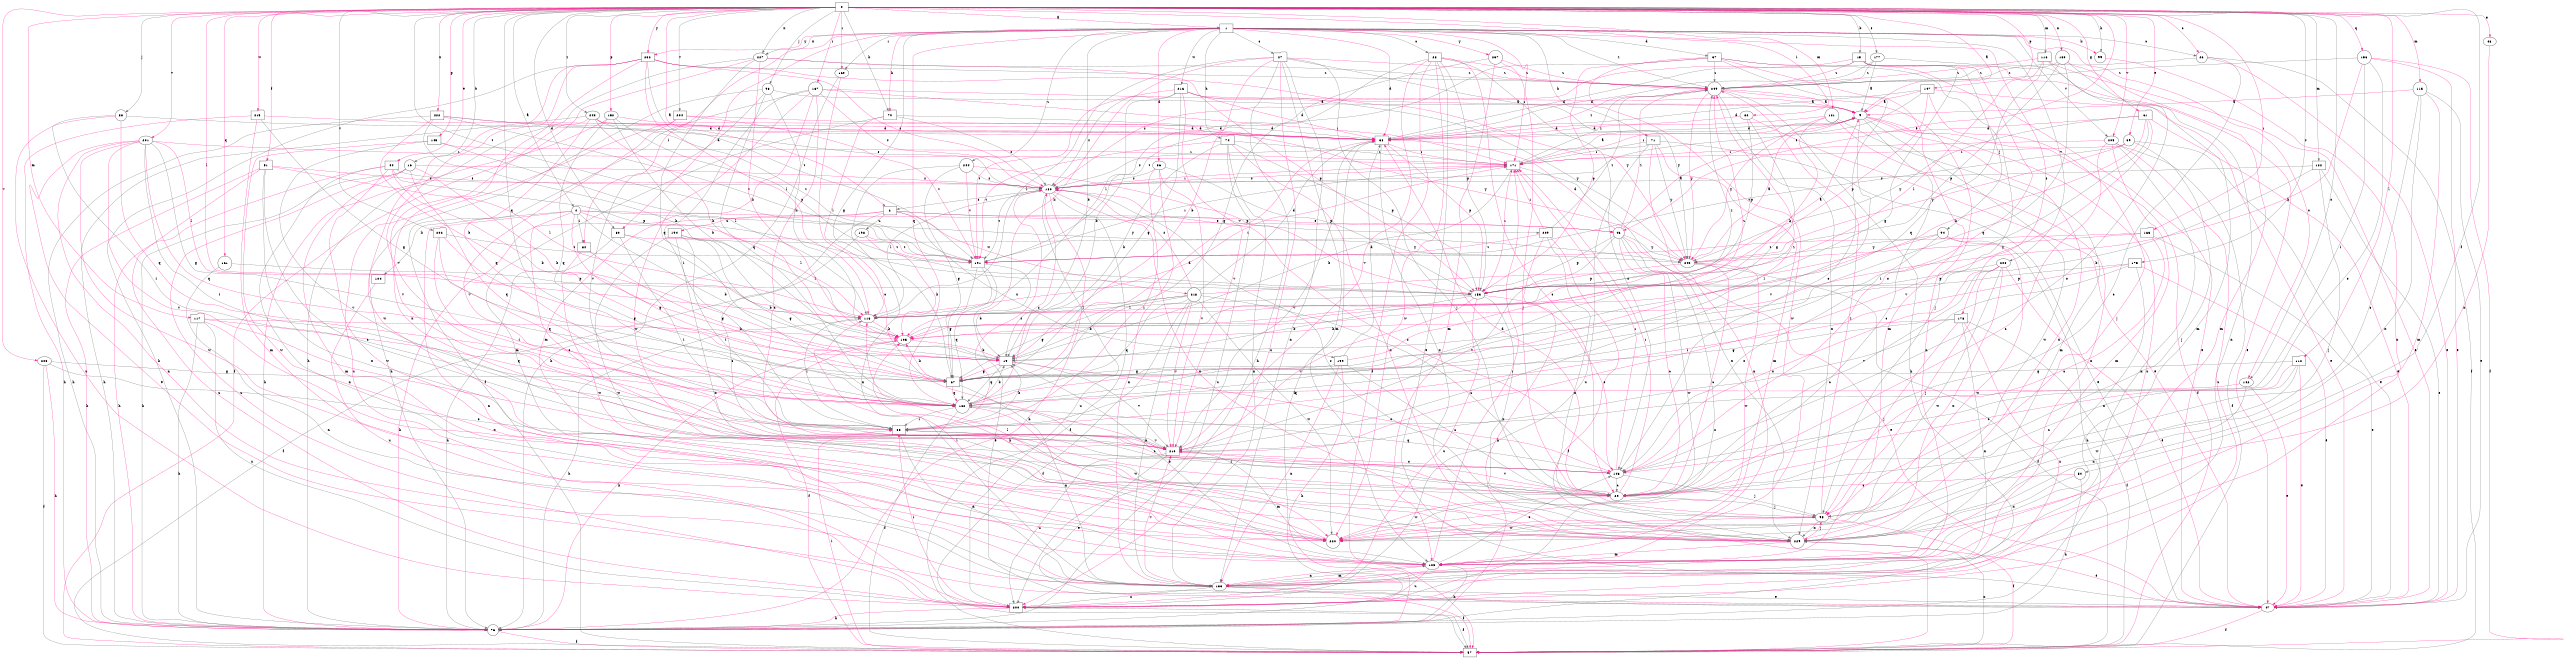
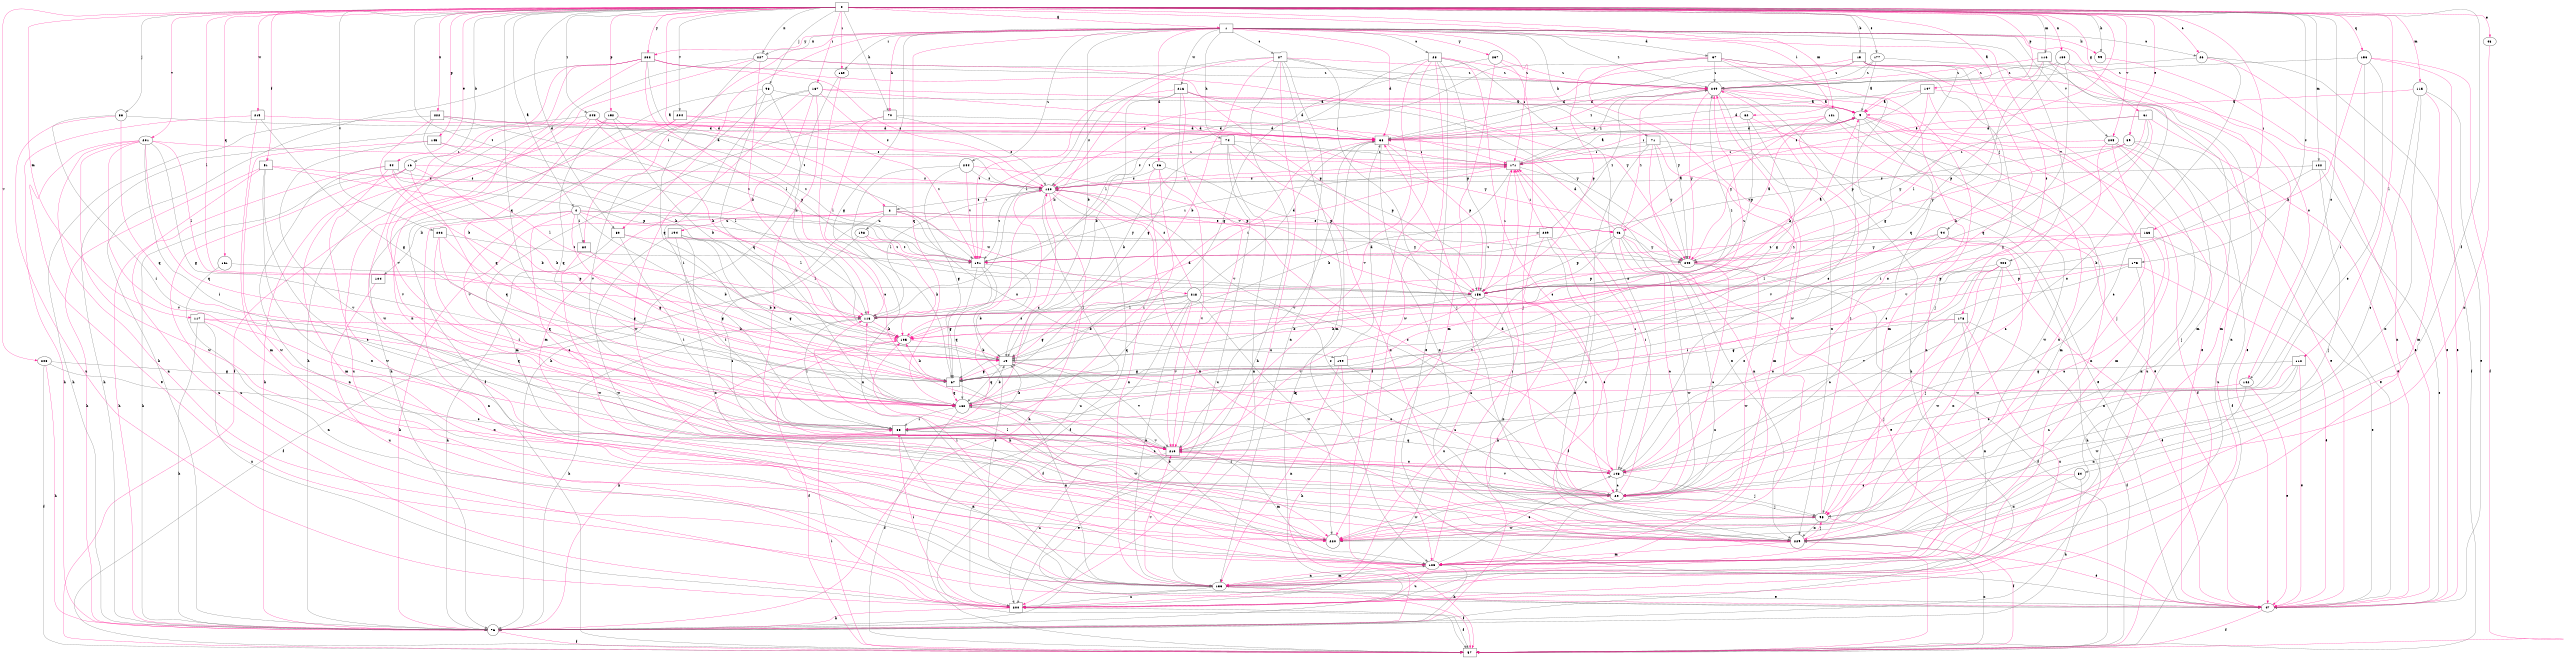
node "208": label "208" -> "408"
